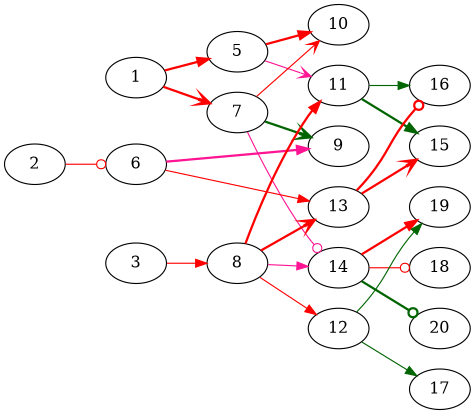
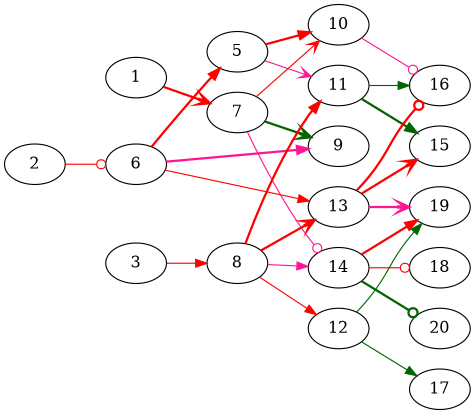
edge "10" -> "16": added
edge "1" -> "5": now "6" -> "5"
edge "13" -> "19": added
